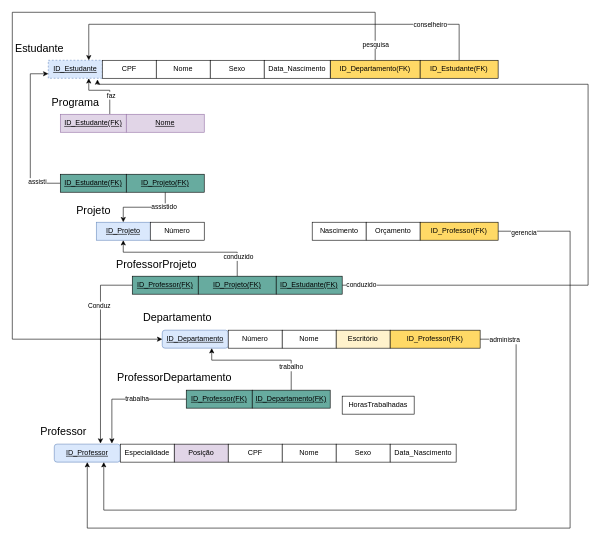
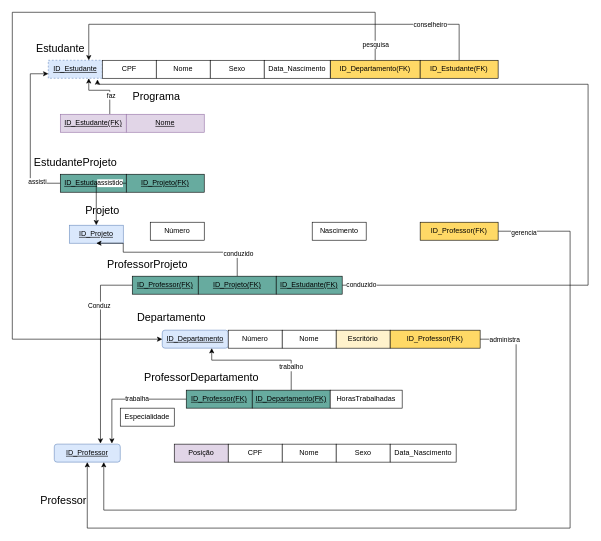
node "Estudante": moved (39, 48) -> (60, 48)
node "Programa": moved (75, 102) -> (156, 96)
node "EstudanteProjeto": added
node "Projeto": moved (93, 210) -> (102, 210)
node "ID_Projeto": moved (123, 231) -> (96, 234)
node "Orçamento": removed
node "ProfessorProjeto": moved (156, 264) -> (147, 264)
node "Departamento": moved (177, 318) -> (171, 318)
node "ProfessorDepartamento": moved (174, 378) -> (201, 378)
node "HorasTrabalhadas": moved (378, 405) -> (366, 399)
node "Professor": moved (63, 432) -> (63, 501)
node "Especialidade": moved (147, 453) -> (147, 417)
